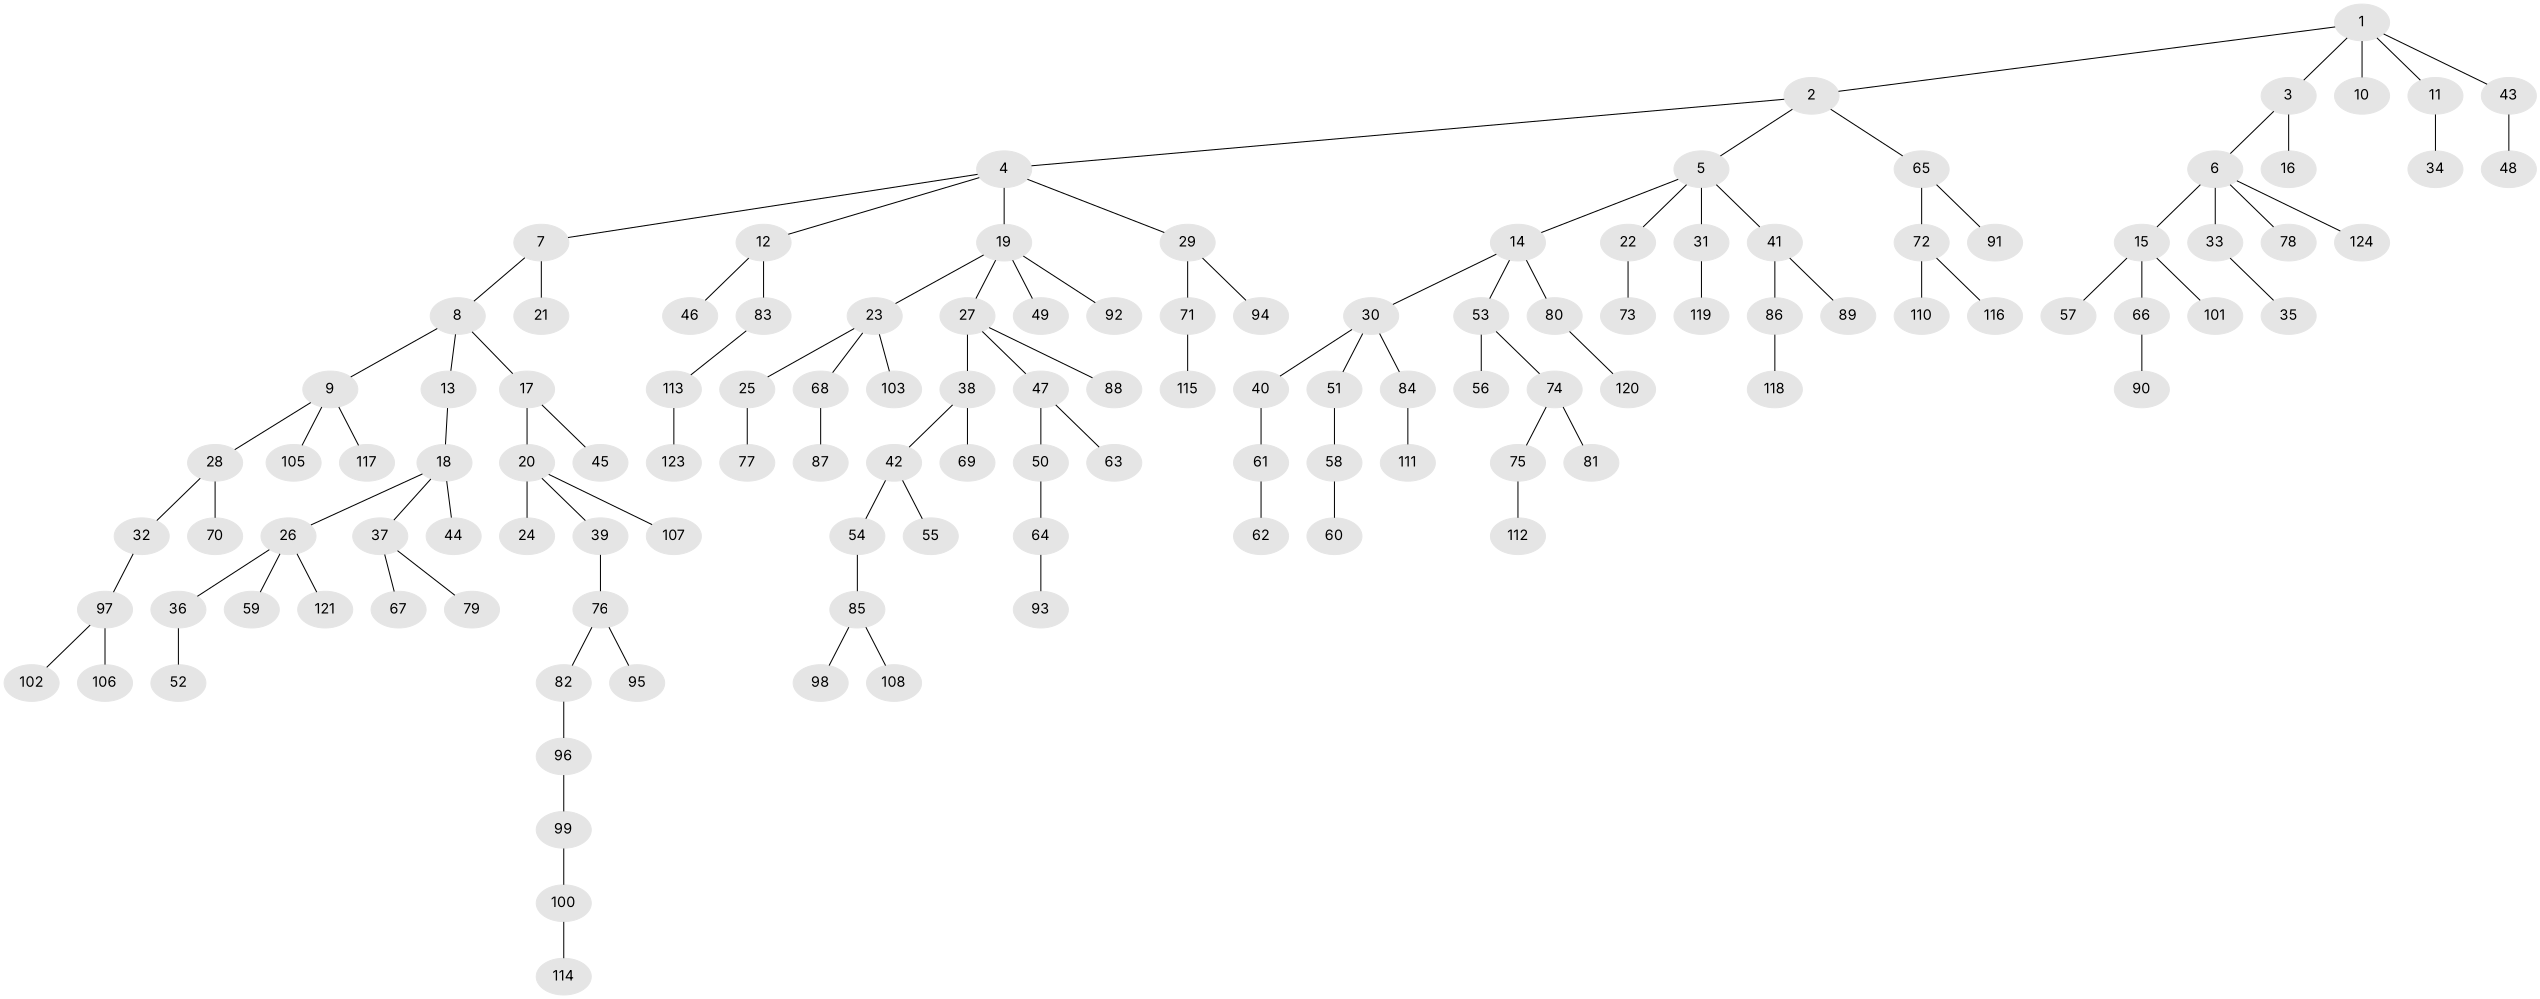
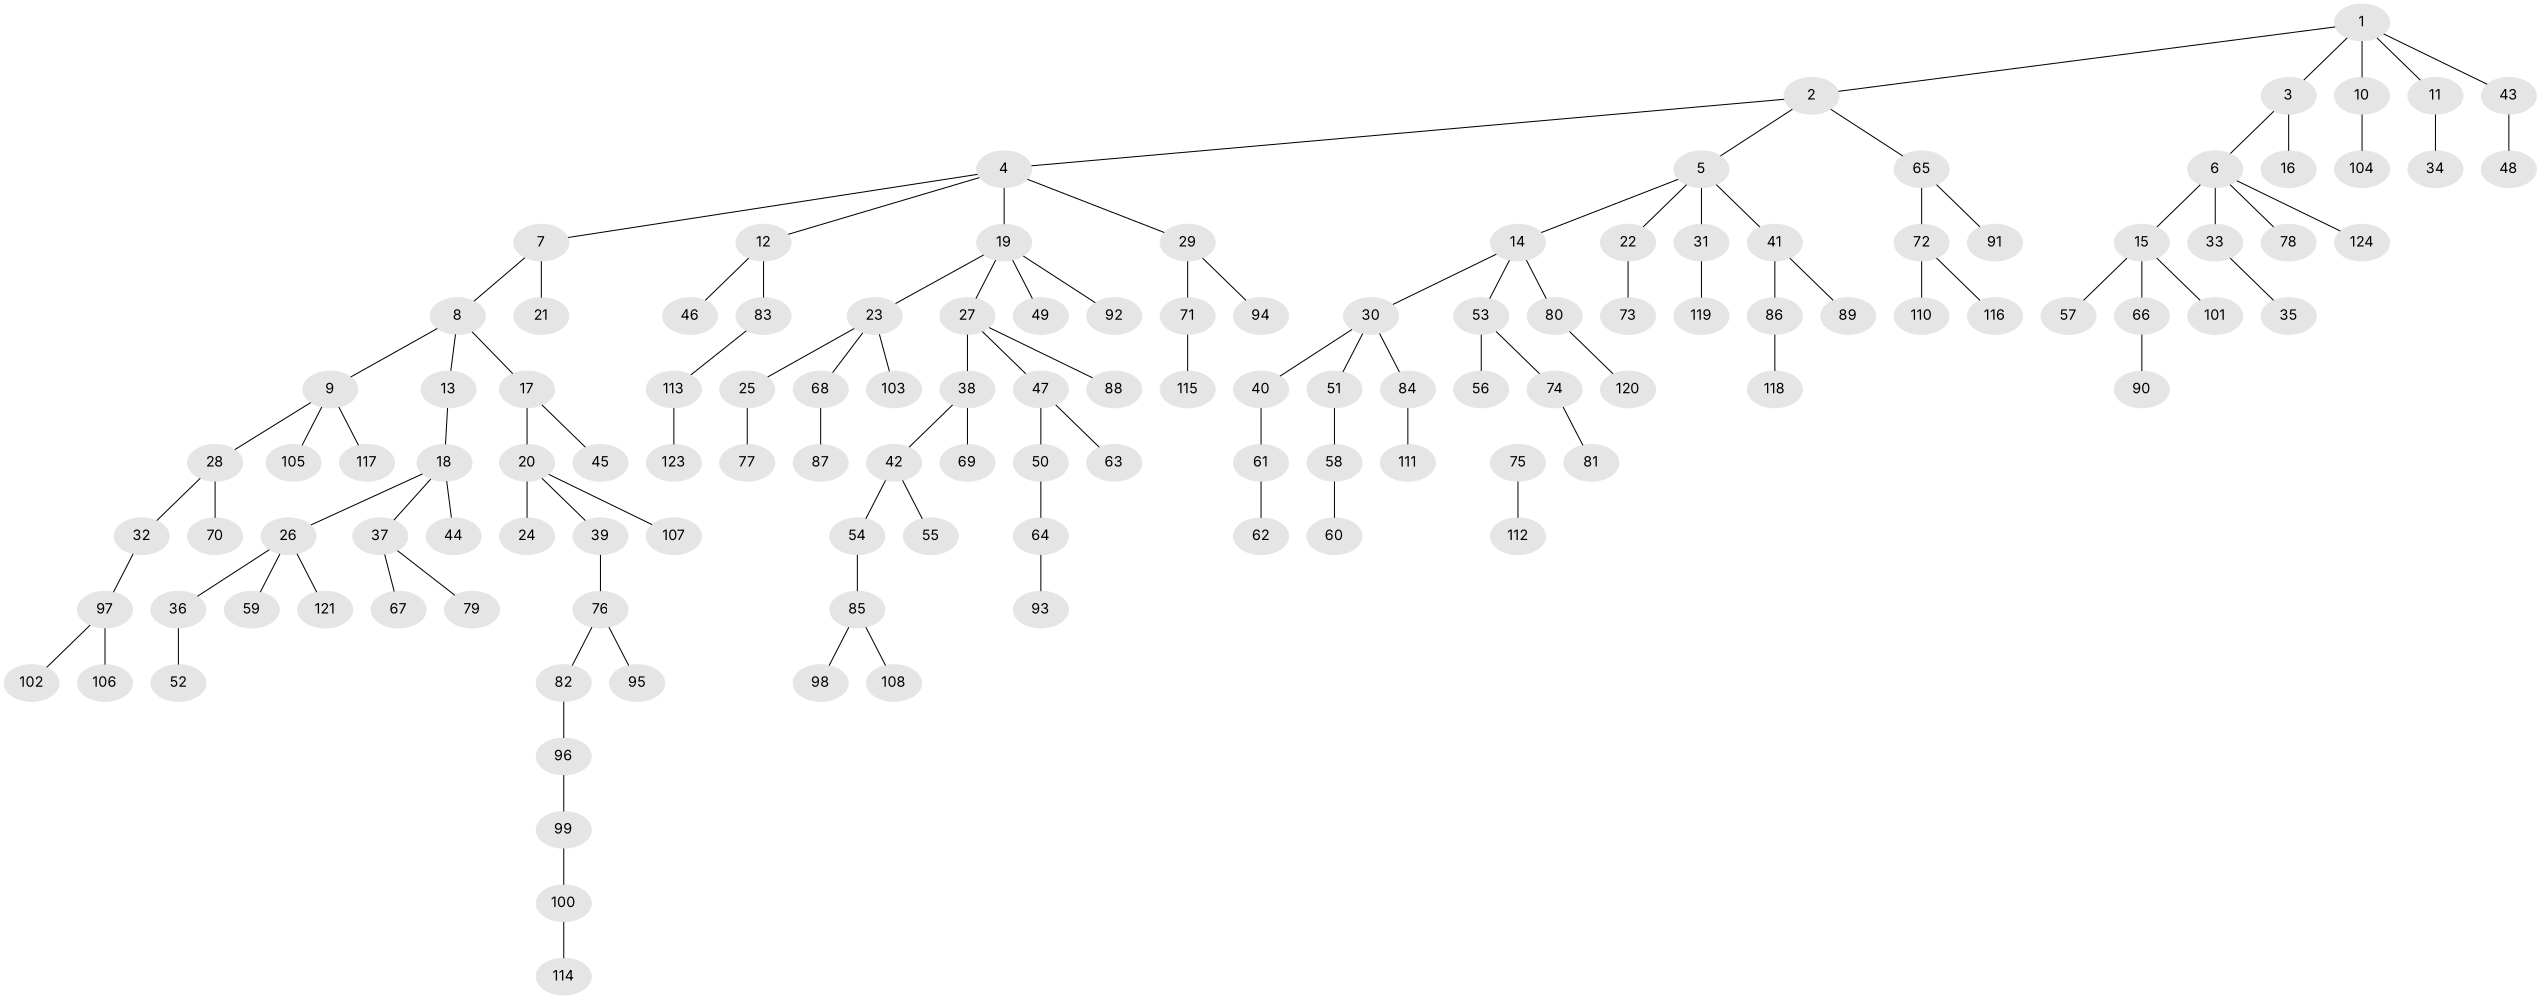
node "104": added
edge "74" -- "75": removed
